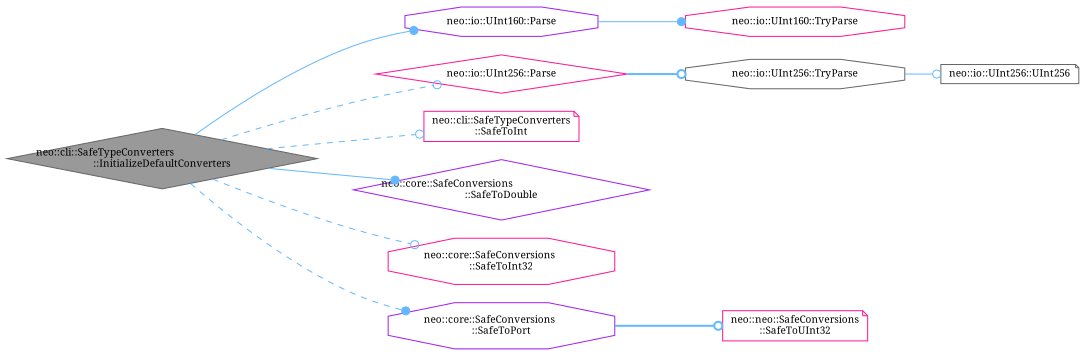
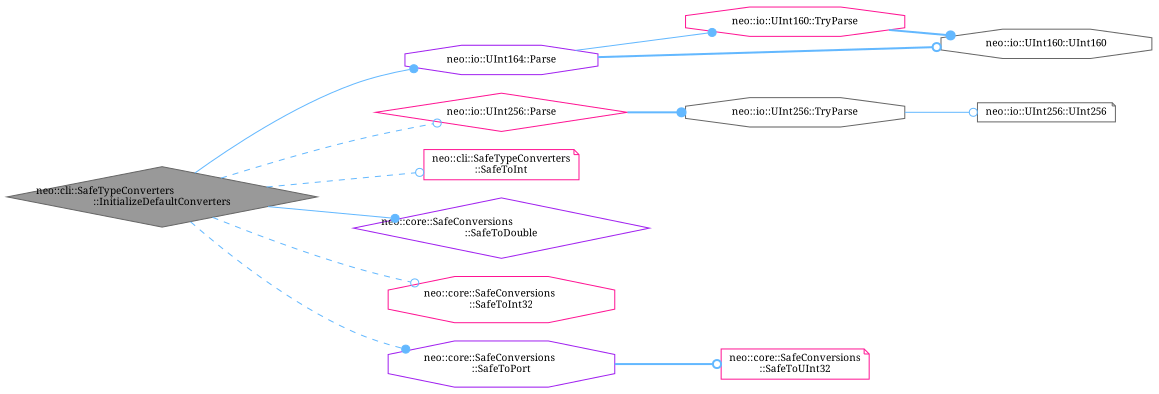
node "neo::io::UInt160::Parse": label "neo::io::UInt160::Parse" -> "neo::io::UInt164::Parse"
node "neo::io::UInt160::UInt160": added
edge "neo::io::UInt256::Parse" -> "neo::io::UInt256::TryParse": arrowhead odot -> dot
node "neo::neo::SafeConversions ::SafeToUInt32": label "neo::neo::SafeConversions ::SafeToUInt32" -> "neo::core::SafeConversions ::SafeToUInt32"
